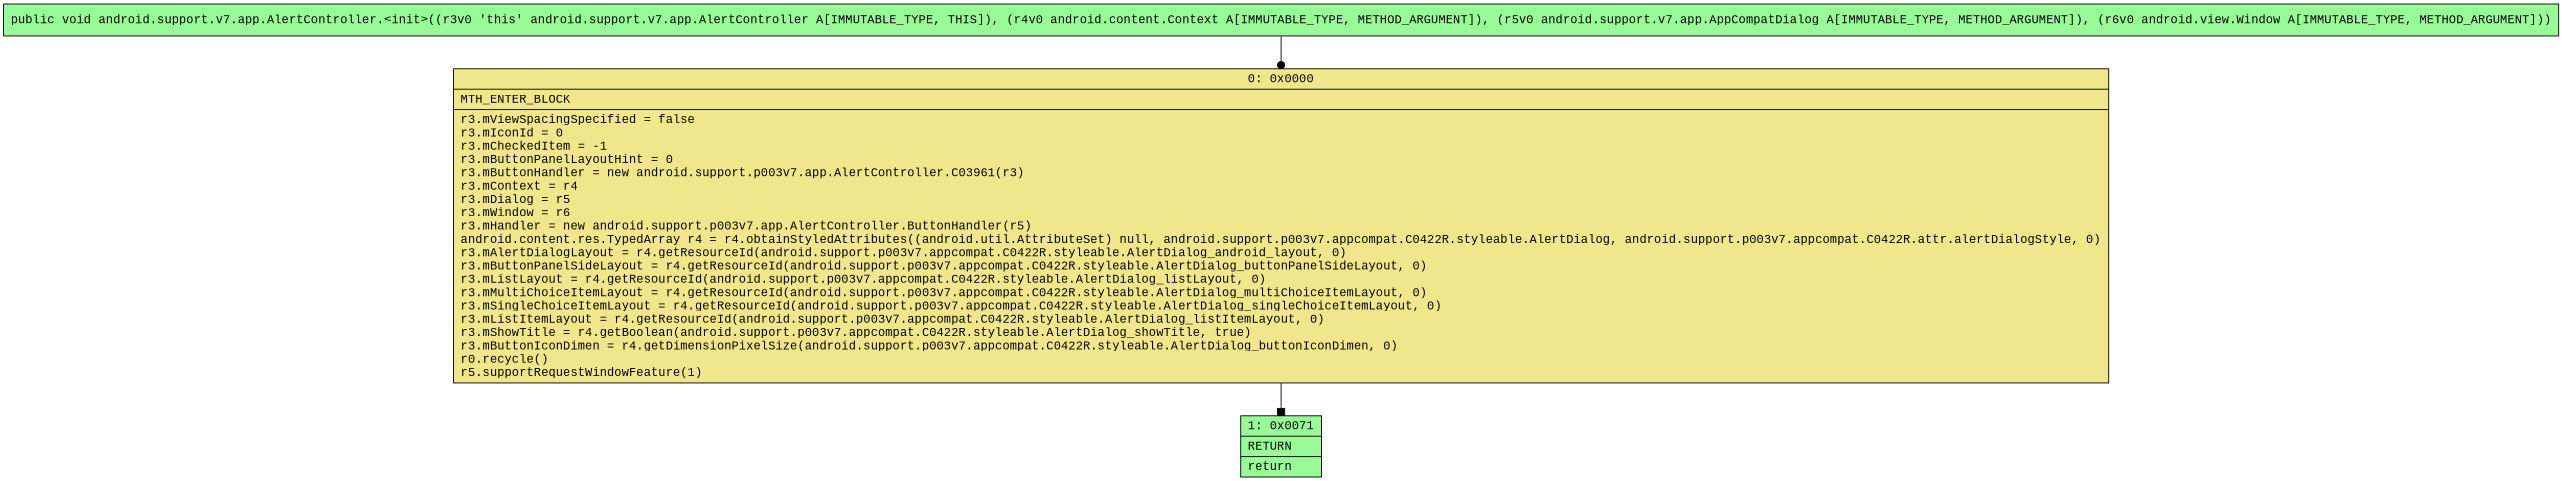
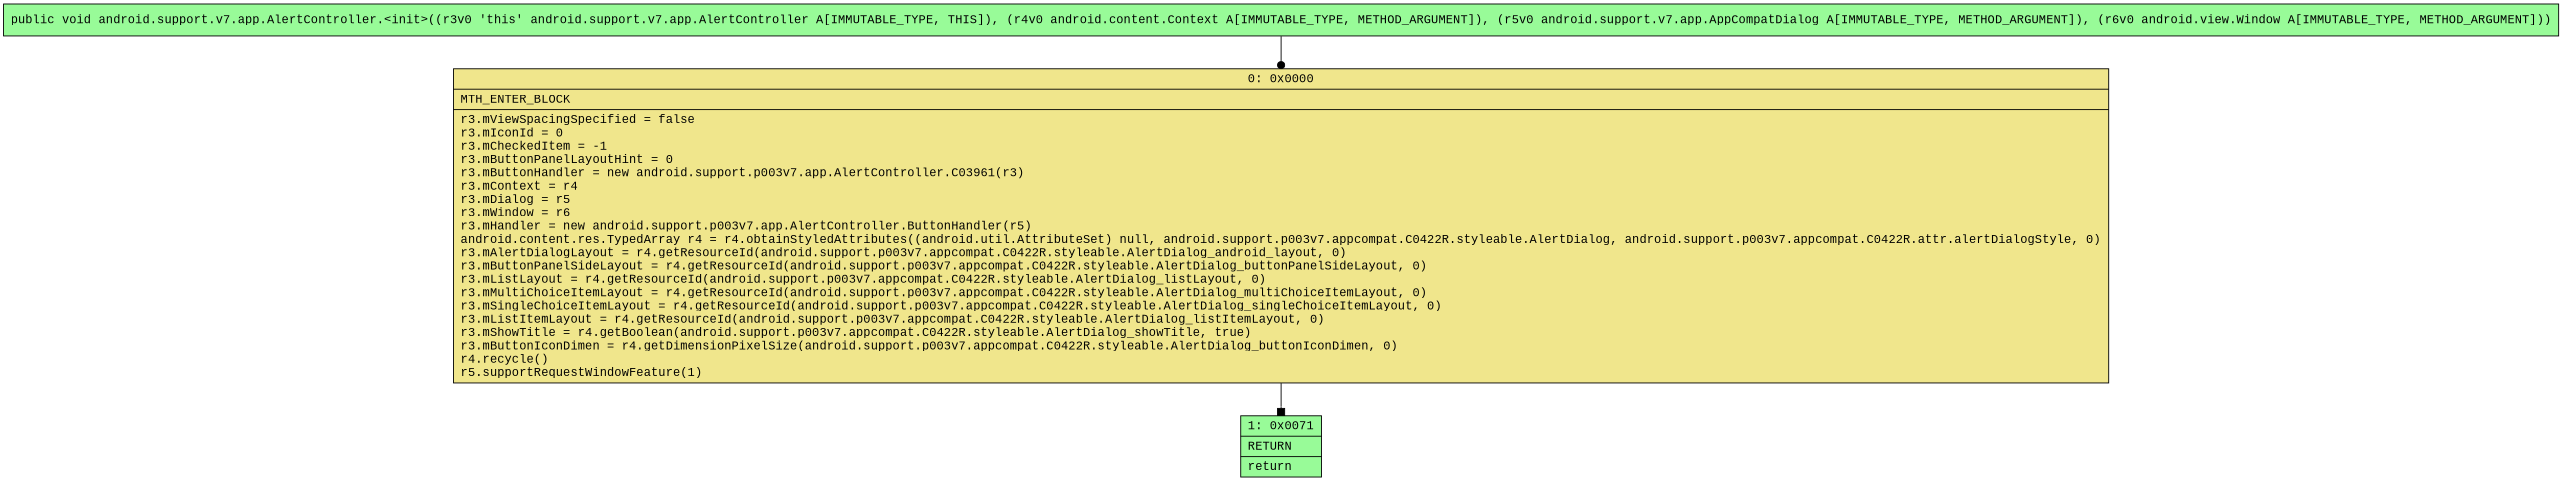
node "0: 0x0000": text "r0.recycle()" -> "r4.recycle()"
